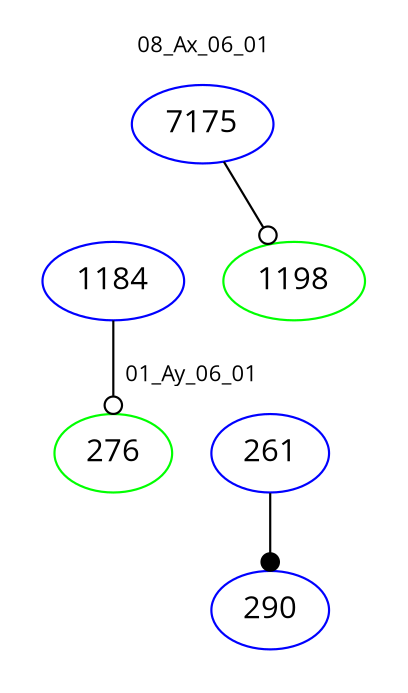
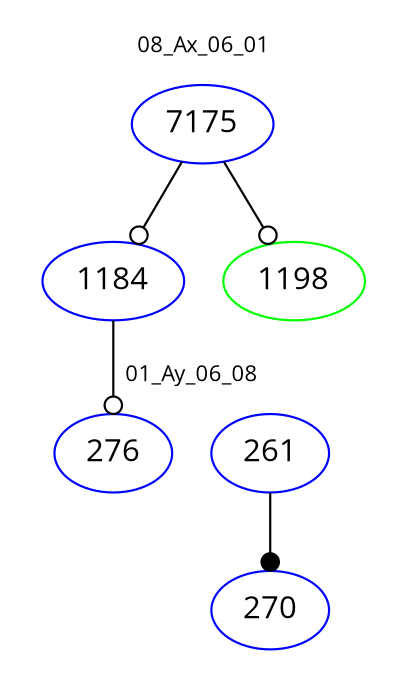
edge "7175" -> "1184": added
cluster "01_Ay_06_01": label "01_Ay_06_01" -> "01_Ay_06_08"
node "276": color green -> blue
node "290": label "290" -> "270"
